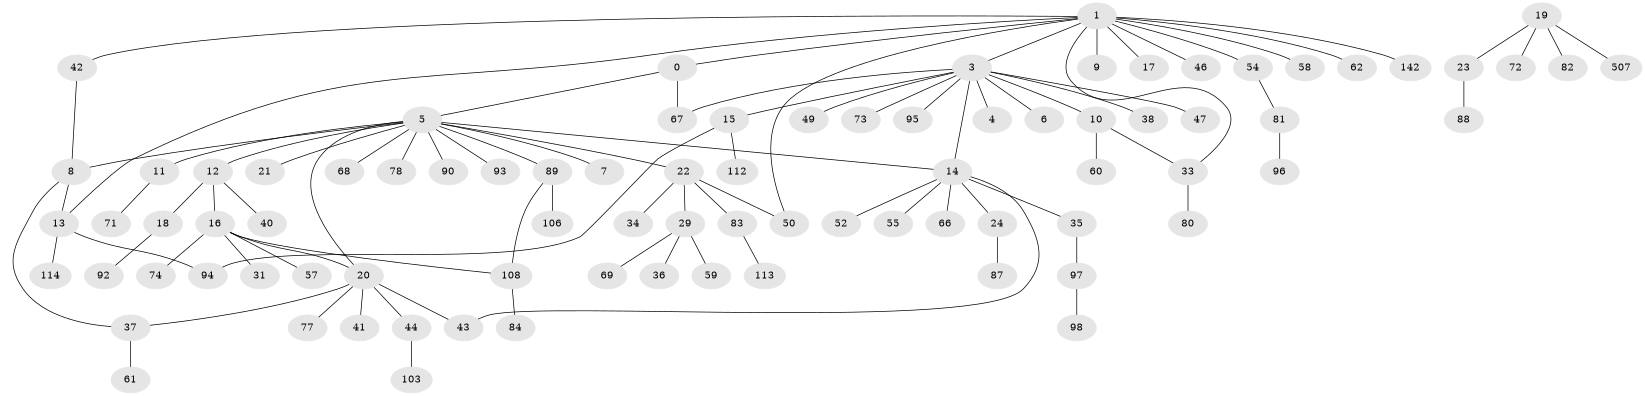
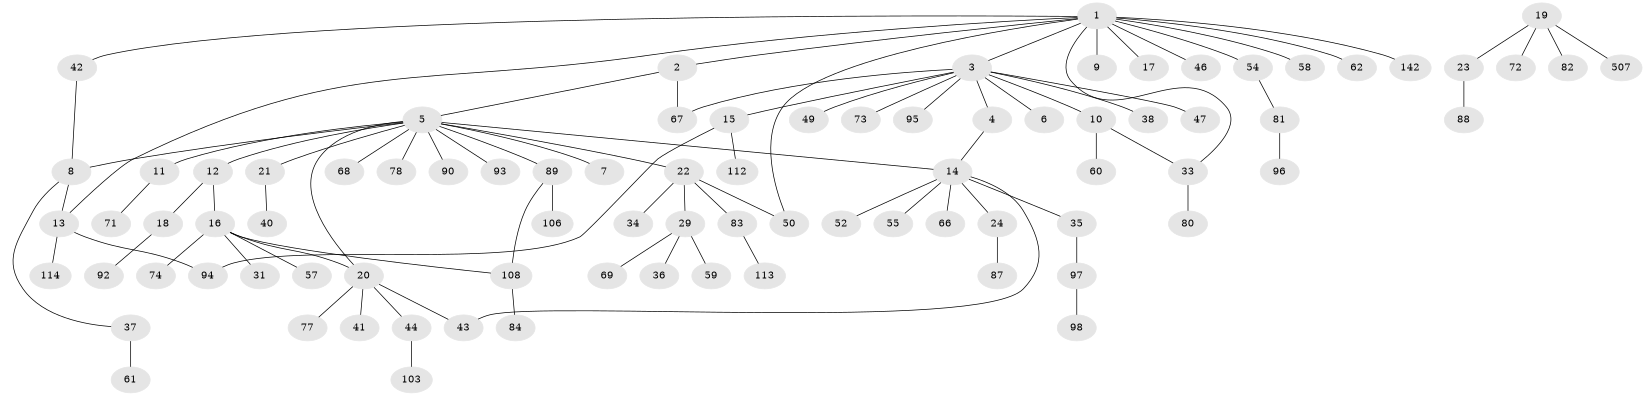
node "0": label "0" -> "2"
edge "3" -- "14": now "4" -- "14"
edge "12" -- "40": now "21" -- "40"
edge "20" -- "37": removed
